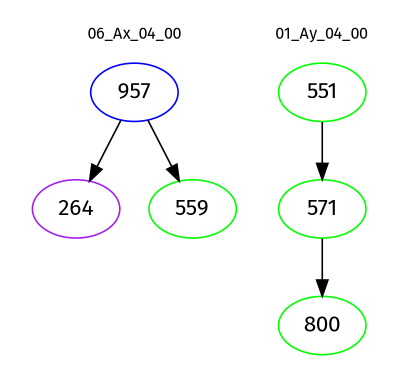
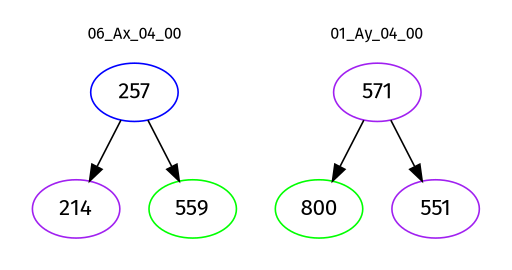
node "957": label "957" -> "257"
node "551": color green -> purple
edge "551" -> "571": reversed
node "264": label "264" -> "214"
node "571": color green -> purple
